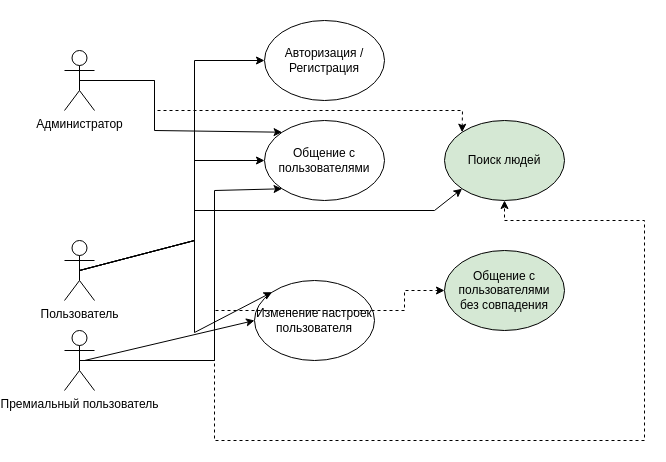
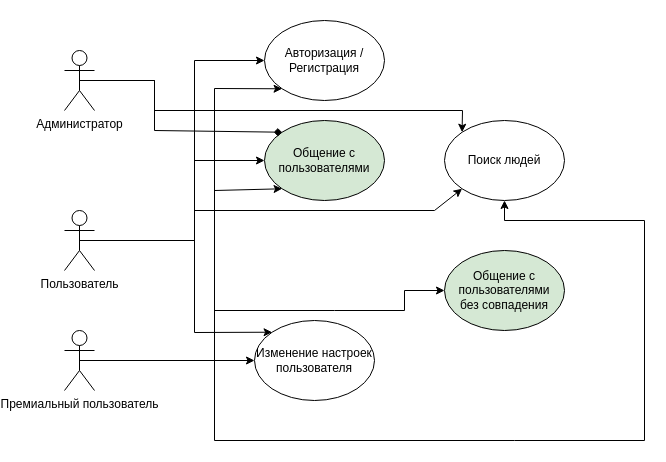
edge "Премиальный пользователь" -> "Авторизация / Регистрация": added
edge "Администратор" -> "Поиск людей": style dashed -> solid
edge "Администратор" -> "Общение с пользователями": arrowhead classic -> diamond
node "Общение с пользователями": fillcolor #ffffff -> #d5e8d4
node "Поиск людей": fillcolor #d5e8d4 -> #ffffff
node "Пользователь": moved (80, 271) -> (80, 241)
edge "Премиальный пользователь" -> "Общение с пользователями без совпадения": style dashed -> solid
node "Изменение настроек пользователя": moved (315, 321) -> (315, 361)
edge "Премиальный пользователь" -> "Поиск людей": style dashed -> solid
